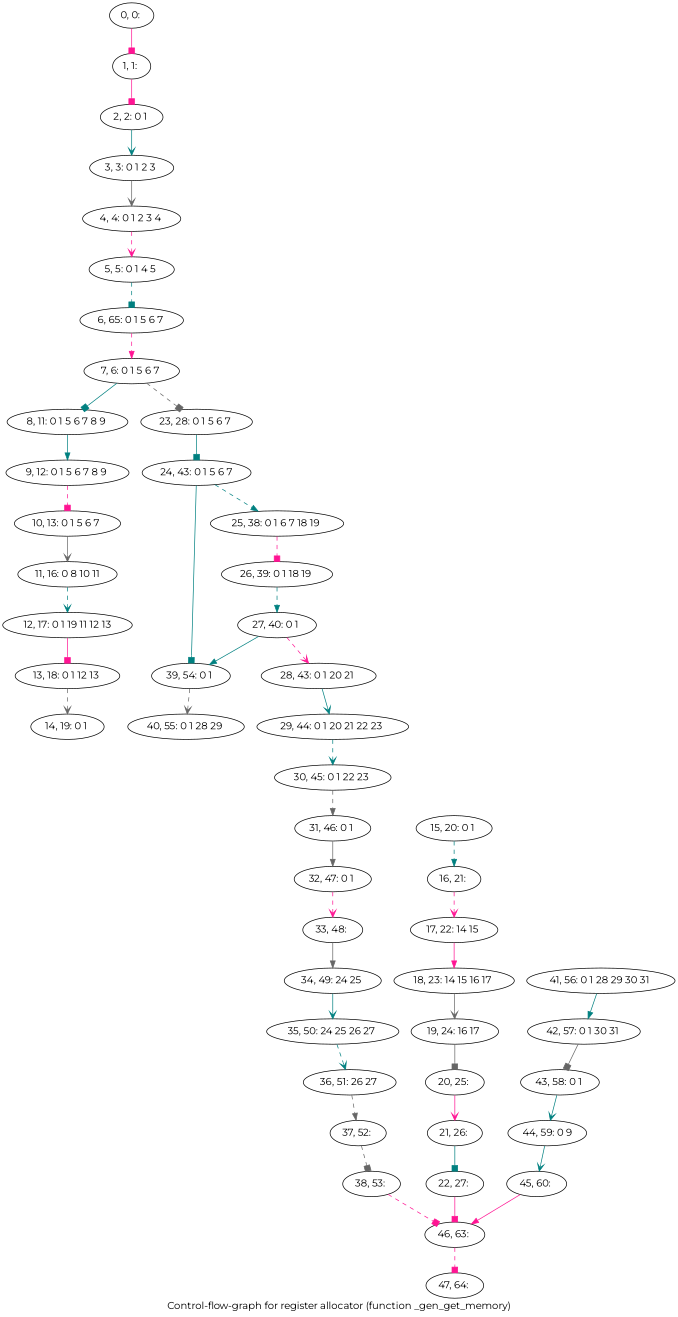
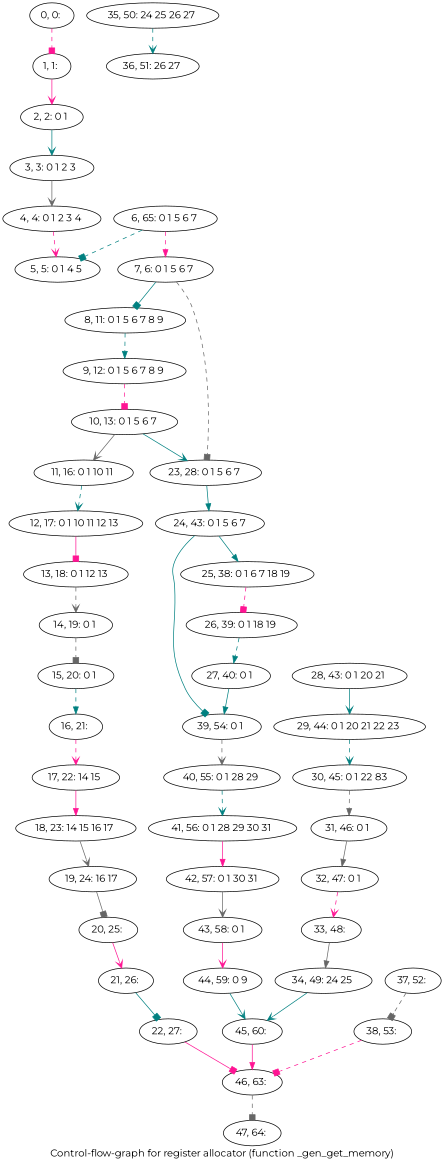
edge "0, 0:" -> "1, 1:": style solid -> dashed
edge "1, 1:" -> "2, 2: 0 1": arrowhead box -> vee
edge "5, 5: 0 1 4 5" -> "6, 65: 0 1 5 6 7": reversed
edge "8, 11: 0 1 5 6 7 8 9" -> "9, 12: 0 1 5 6 7 8 9": style solid -> dashed
edge "23, 28: 0 1 5 6 7" -> "24, 43: 0 1 5 6 7": arrowhead box -> normal
edge "10, 13: 0 1 5 6 7" -> "23, 28: 0 1 5 6 7": added
edge "24, 43: 0 1 5 6 7" -> "25, 38: 0 1 6 7 18 19": style dashed -> solid
node "11, 16: 0 8 10 11": label "11, 16: 0 8 10 11" -> "11, 16: 0 1 10 11"
node "12, 17: 0 1 19 11 12 13": label "12, 17: 0 1 19 11 12 13" -> "12, 17: 0 1 10 11 12 13"
edge "14, 19: 0 1" -> "15, 20: 0 1": added
edge "27, 40: 0 1" -> "28, 43: 0 1 20 21": removed
node "30, 45: 0 1 22 23": label "30, 45: 0 1 22 23" -> "30, 45: 0 1 22 83"
edge "40, 55: 0 1 28 29" -> "41, 56: 0 1 28 29 30 31": added
edge "34, 49: 24 25" -> "35, 50: 24 25 26 27": now "34, 49: 24 25" -> "45, 60:"
edge "41, 56: 0 1 28 29 30 31" -> "42, 57: 0 1 30 31": color teal -> deeppink
edge "42, 57: 0 1 30 31" -> "43, 58: 0 1": arrowhead box -> vee
edge "36, 51: 26 27" -> "37, 52:": removed
edge "43, 58: 0 1" -> "44, 59: 0 9": color teal -> deeppink
edge "46, 63:" -> "47, 64:": color deeppink -> gray40
